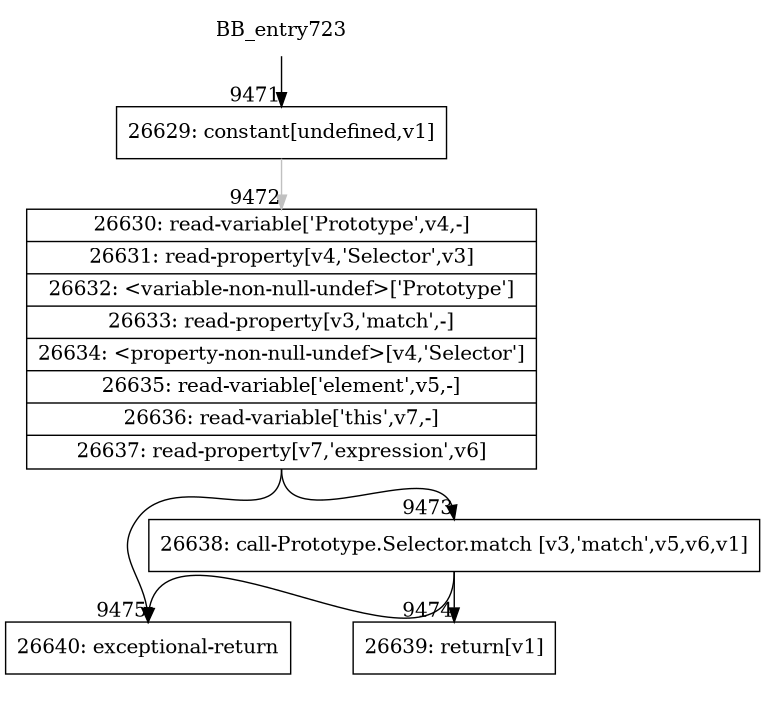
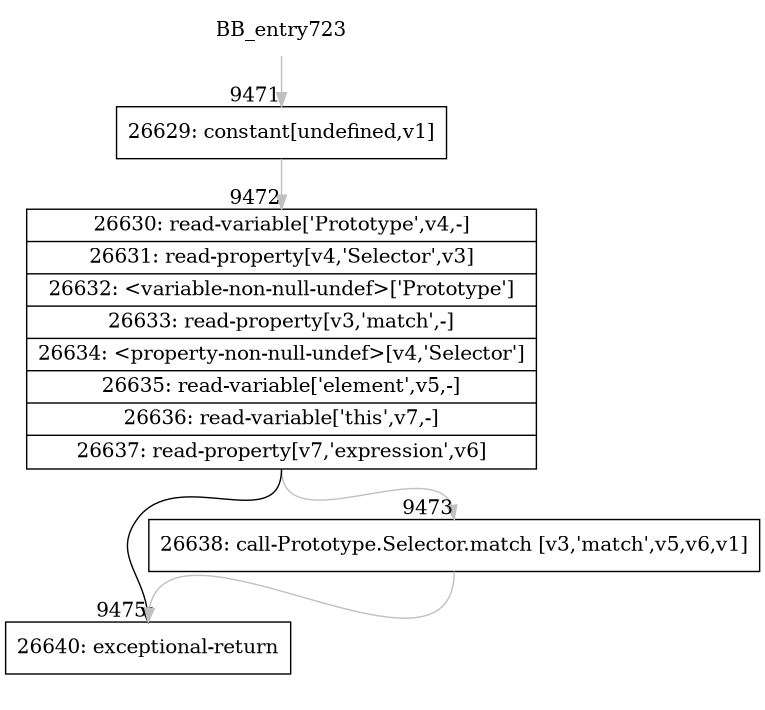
edge "BB_entry723" -> "26629: constant[undefined,v1]": color black -> gray
edge "26630: read-variable['Prototype',v4,-]" -> "26638: call-Prototype.Selector.match [v3,'match',v5,v6,v1]": color black -> gray
edge "26638: call-Prototype.Selector.match [v3,'match',v5,v6,v1]" -> "26640: exceptional-return": color black -> gray
node "26639: return[v1]": removed
